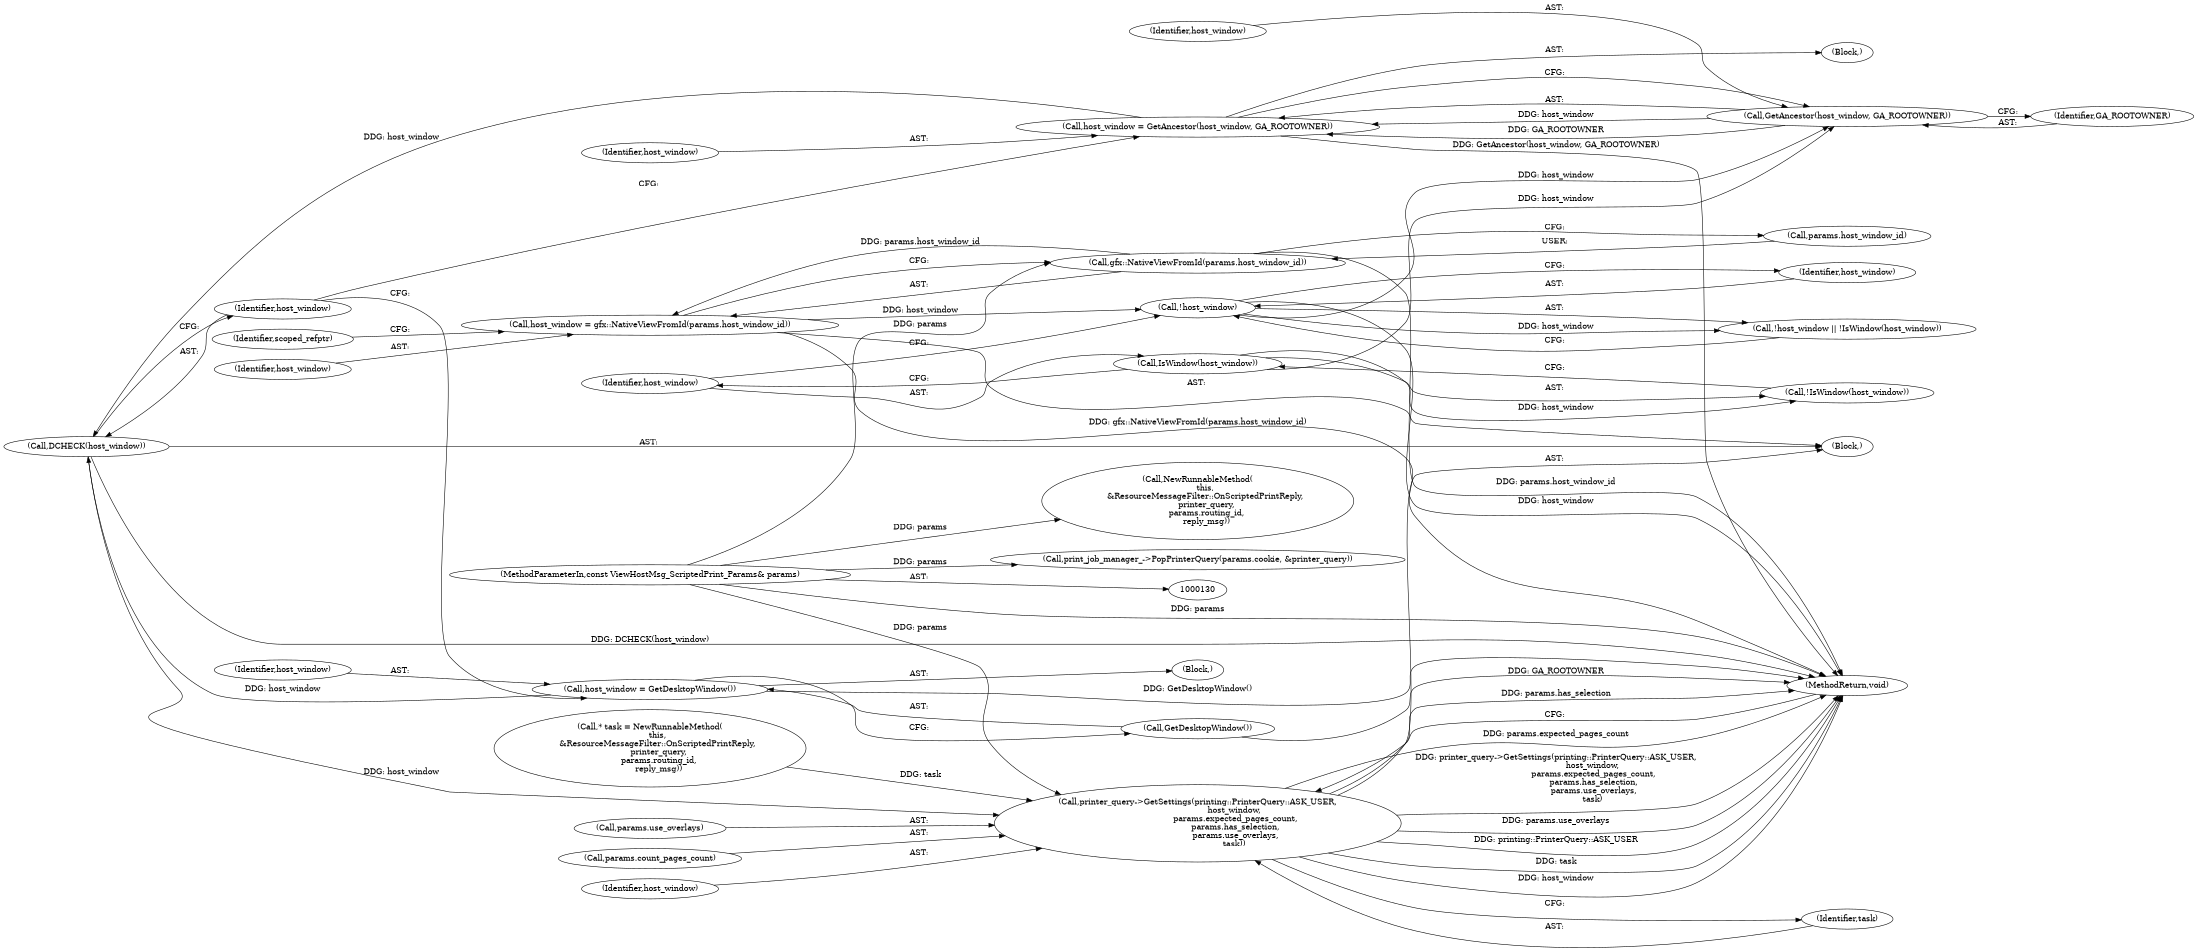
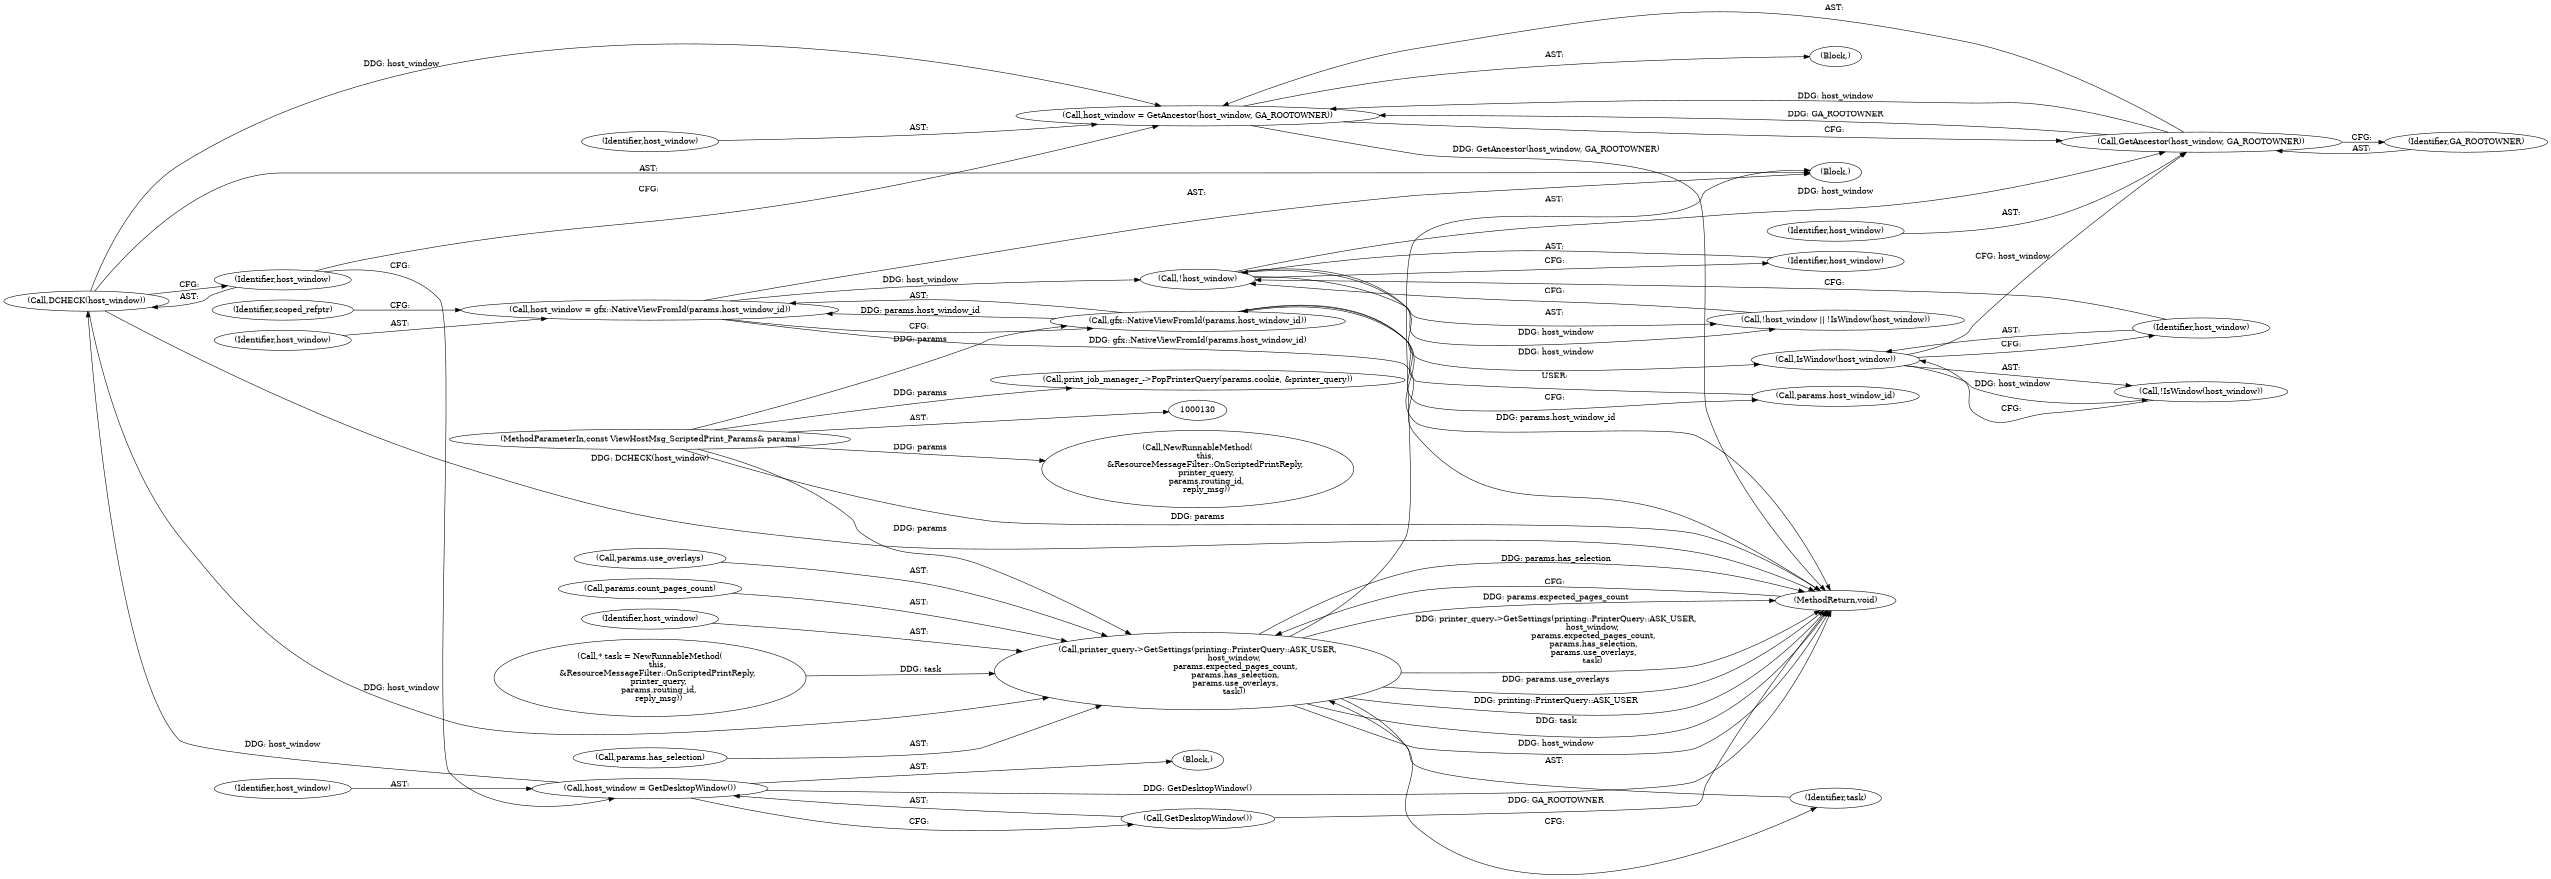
edge "(Call,host_window = GetAncestor(host_window, GA_ROOTOWNER))" -> "(Call,DCHECK(host_window))": reversed
edge "(Call,IsWindow(host_window))" -> "(Call,GetAncestor(host_window, GA_ROOTOWNER))": label "DDG: host_window" -> "CFG: host_window"
edge "(Call,!host_window)" -> "(MethodReturn,void)": now "(Call,!host_window)" -> "(Call,IsWindow(host_window))"
node "(Call,params.has_selection)": added
